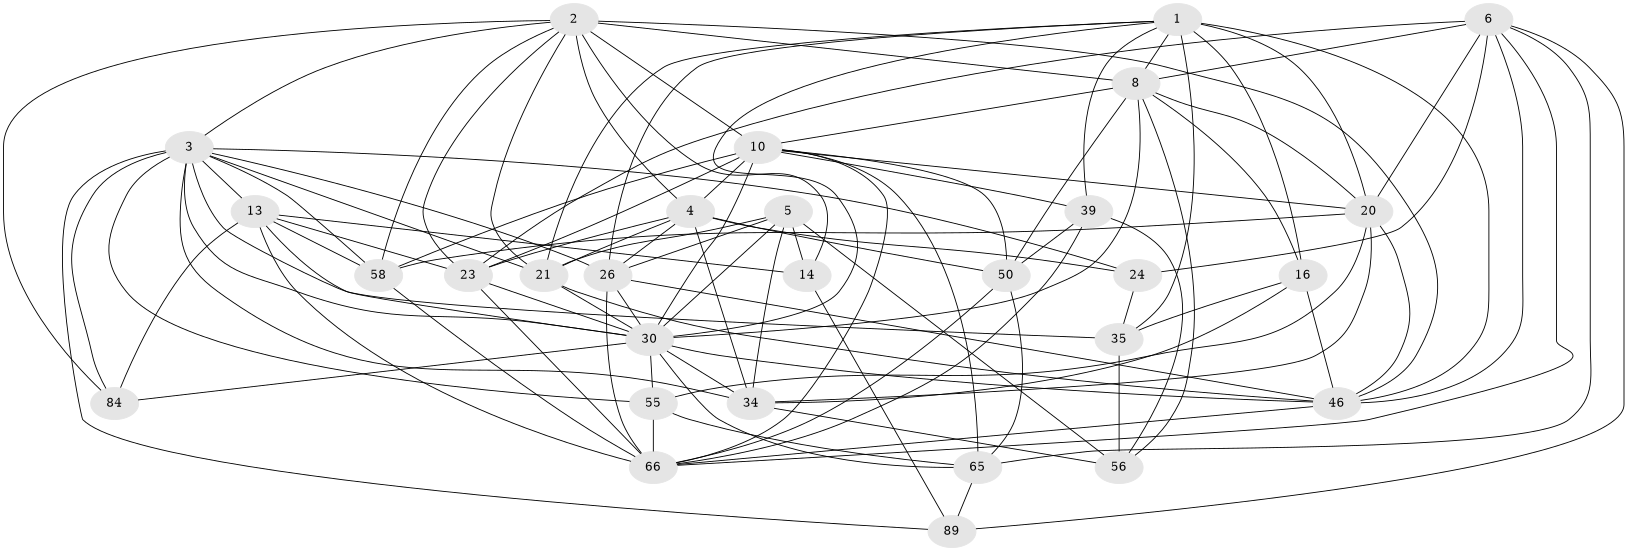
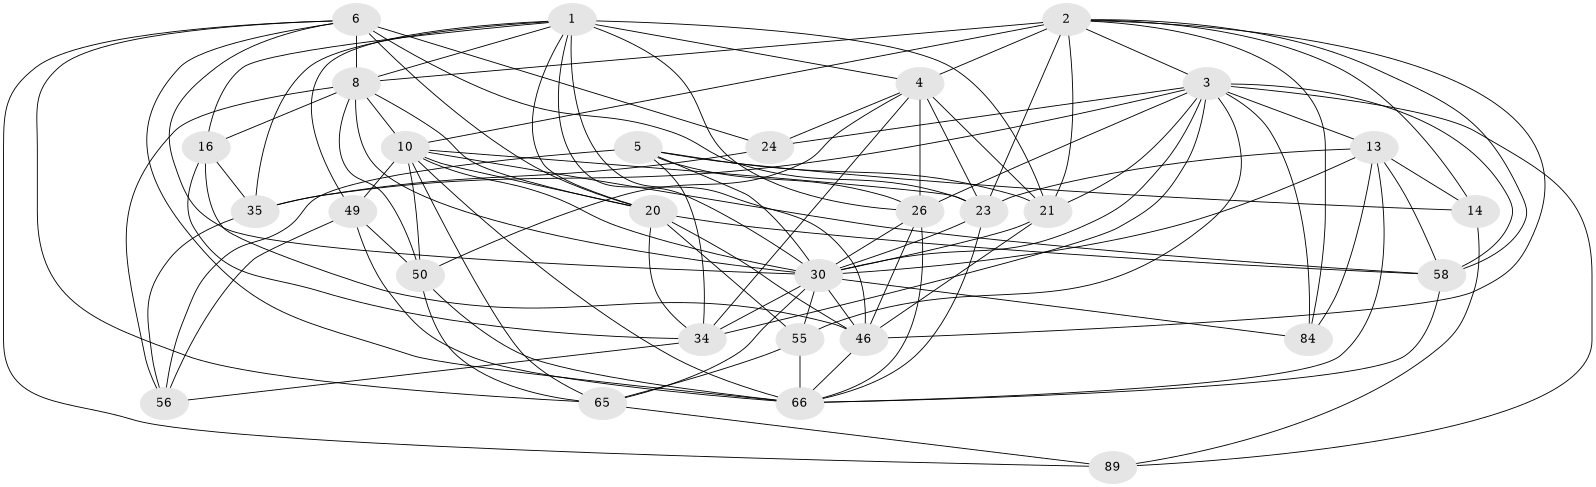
edge "10" -- "4": now "1" -- "4"
node "39": label "39" -> "49"
edge "6" -- "46": now "6" -- "30"
